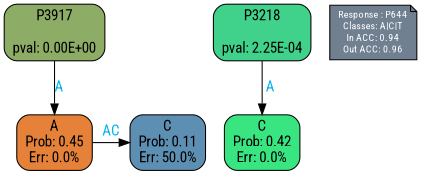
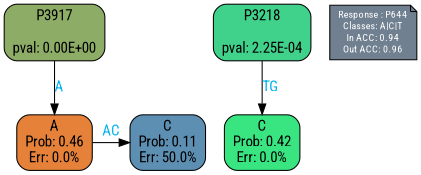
edge "P3218 pval: 2.25E-04" -> "C Prob: 0.42 Err: 0.0%": label "A" -> "TG"
node "A Prob: 0.45 Err: 0.0%": label "A Prob: 0.45 Err: 0.0%" -> "A Prob: 0.46 Err: 0.0%"
